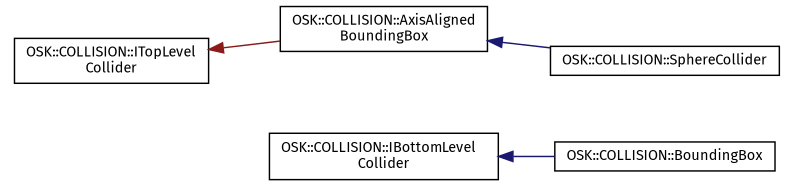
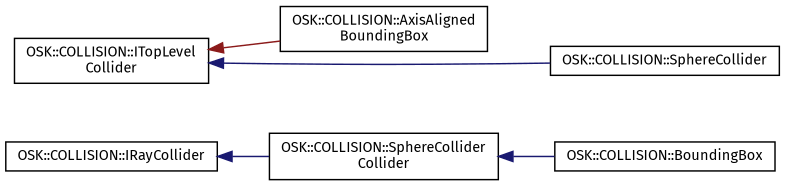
edge "OSK::COLLISION::SphereCollider" -> "OSK::COLLISION::AxisAligned BoundingBox": now "OSK::COLLISION::SphereCollider" -> "OSK::COLLISION::ITopLevel Collider"
node "OSK::COLLISION::IRayCollider": added
node "OSK::COLLISION::IBottomLevel Collider": label "OSK::COLLISION::IBottomLevel Collider" -> "OSK::COLLISION::SphereCollider Collider"
